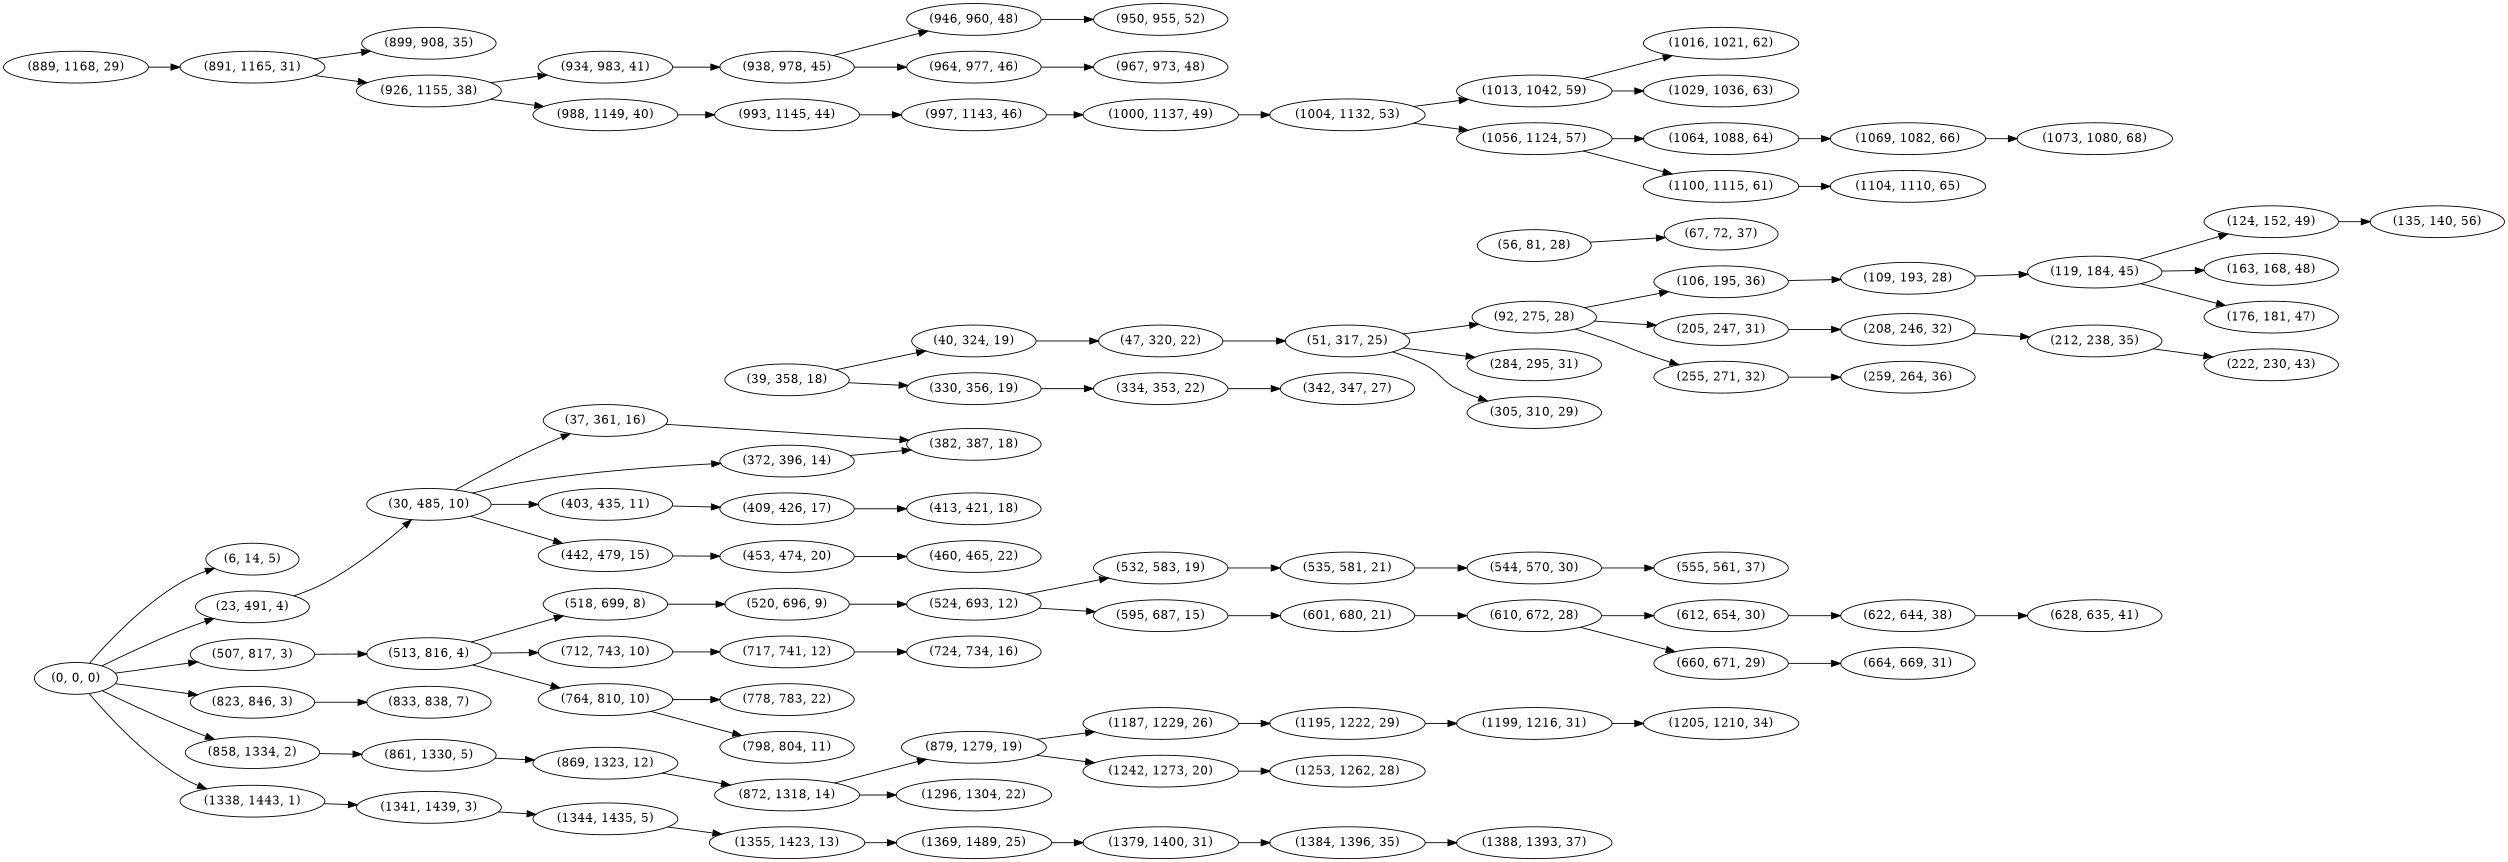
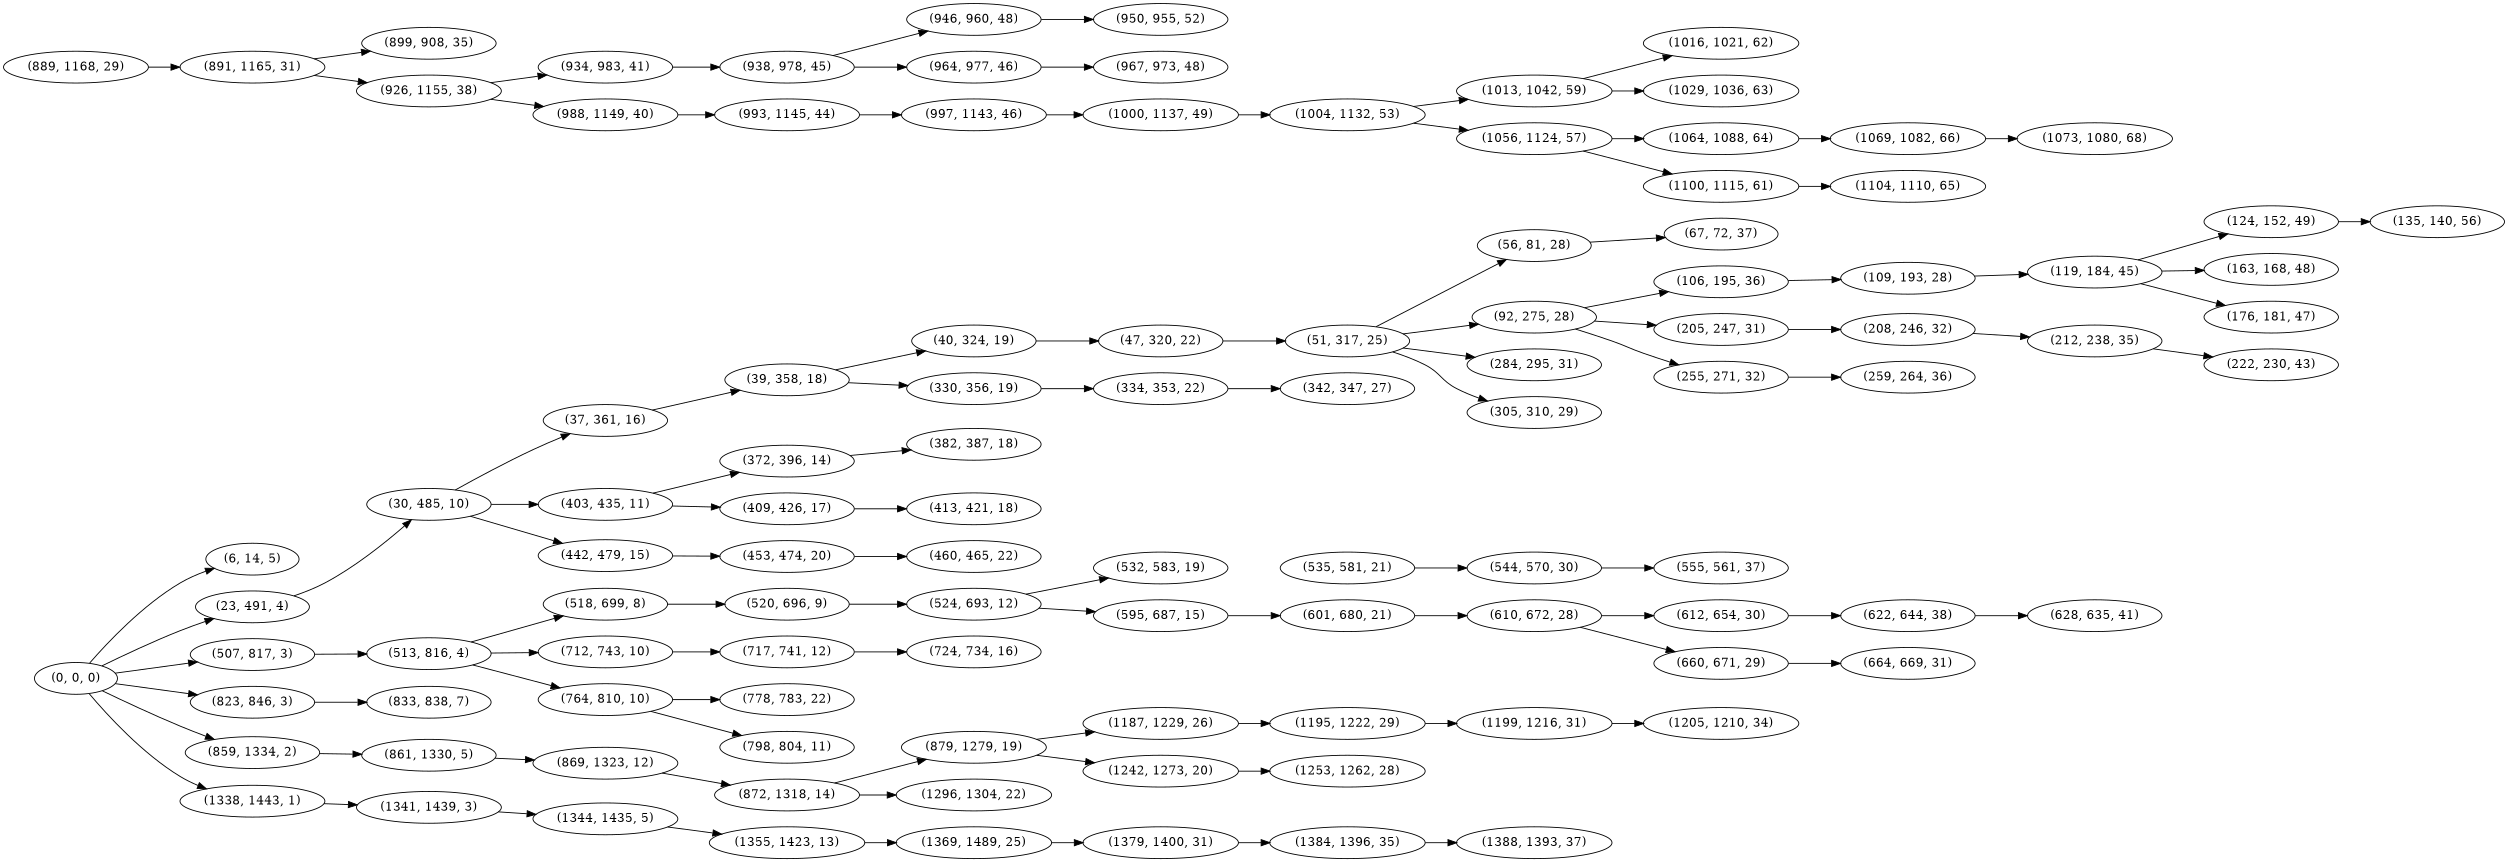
edge "(51, 317, 25)" -> "(56, 81, 28)": added
edge "(37, 361, 16)" -> "(382, 387, 18)": now "(37, 361, 16)" -> "(39, 358, 18)"
edge "(30, 485, 10)" -> "(372, 396, 14)": now "(403, 435, 11)" -> "(372, 396, 14)"
edge "(532, 583, 19)" -> "(535, 581, 21)": removed
node "(858, 1334, 2)": label "(858, 1334, 2)" -> "(859, 1334, 2)"
